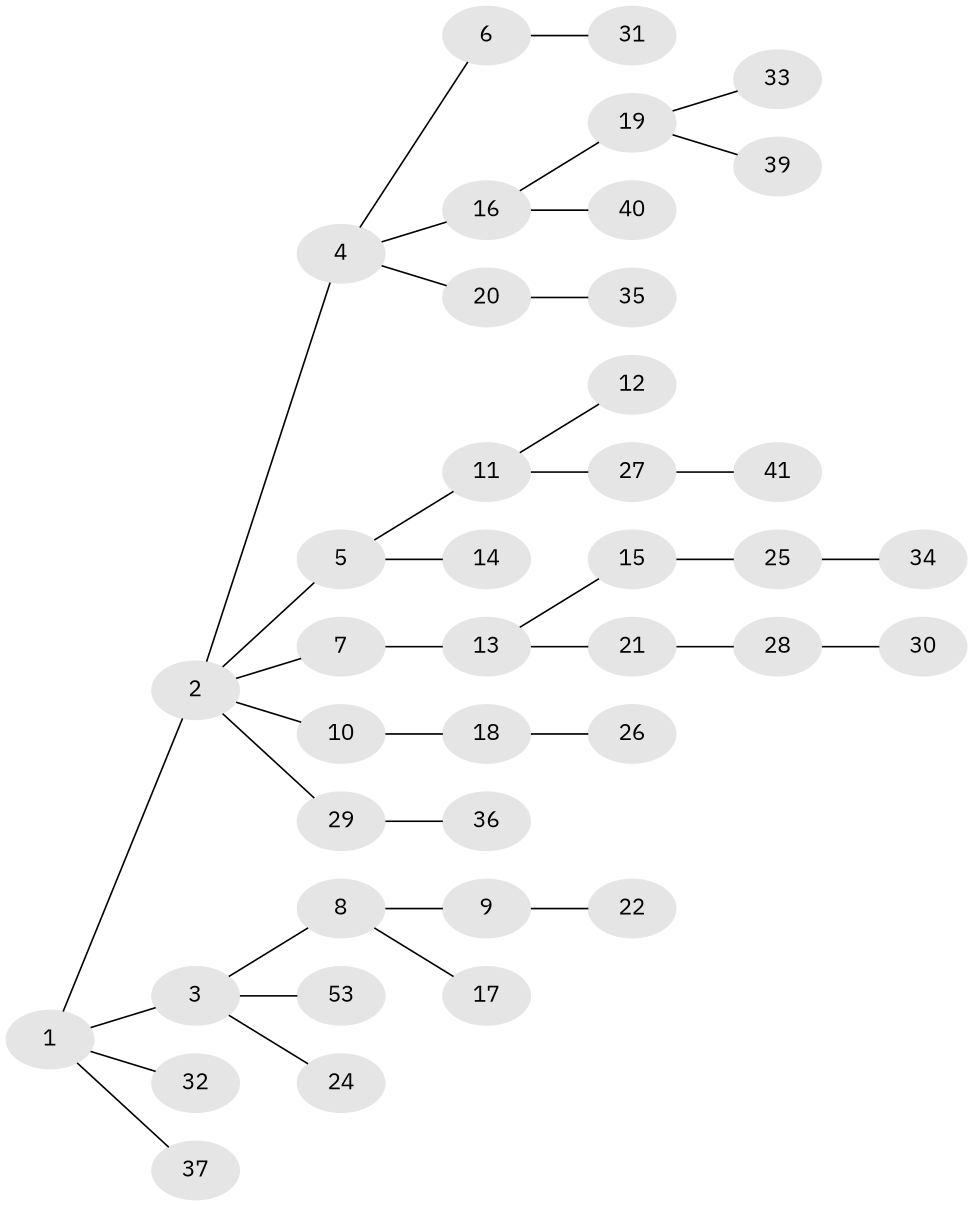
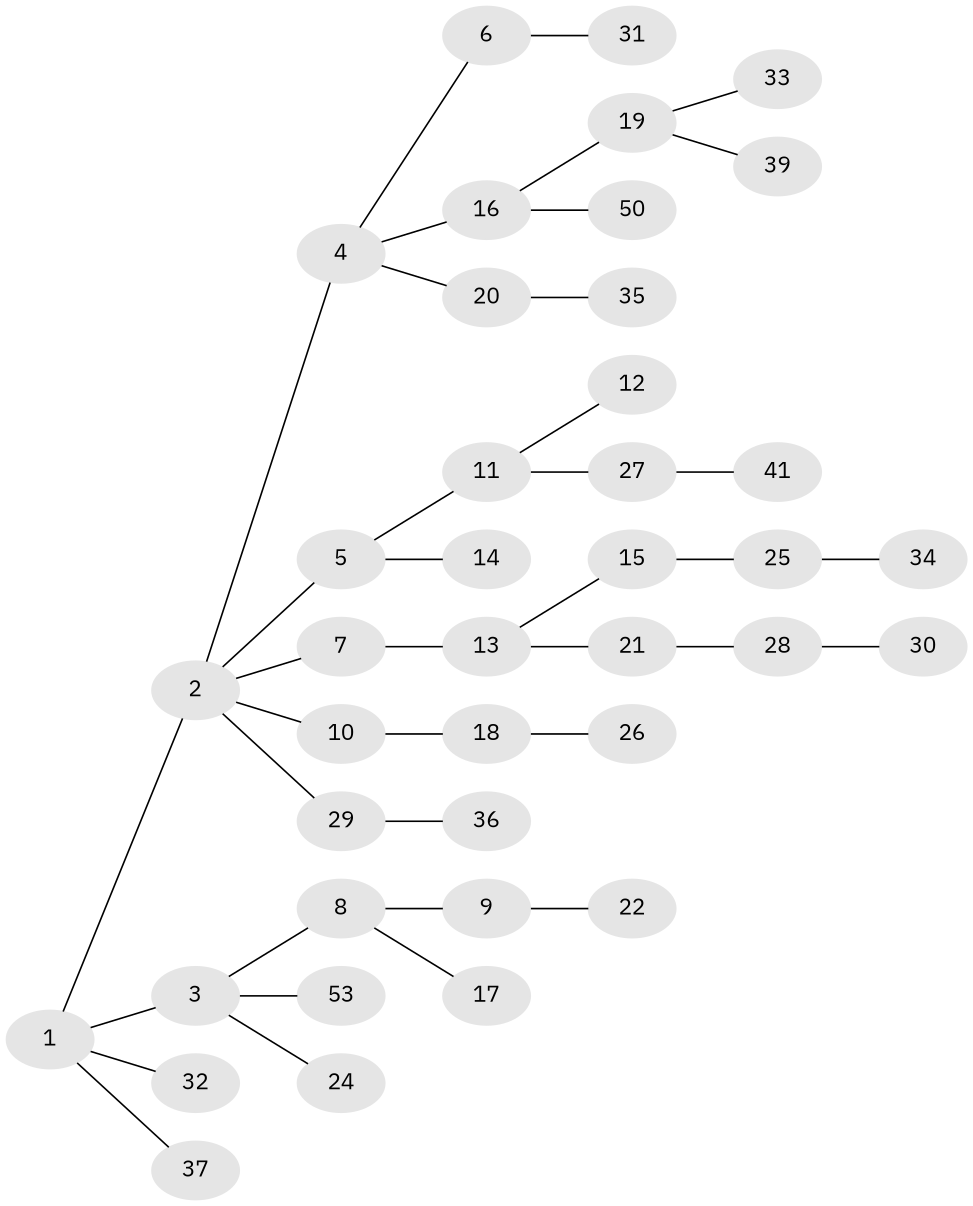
node "40": label "40" -> "50"
